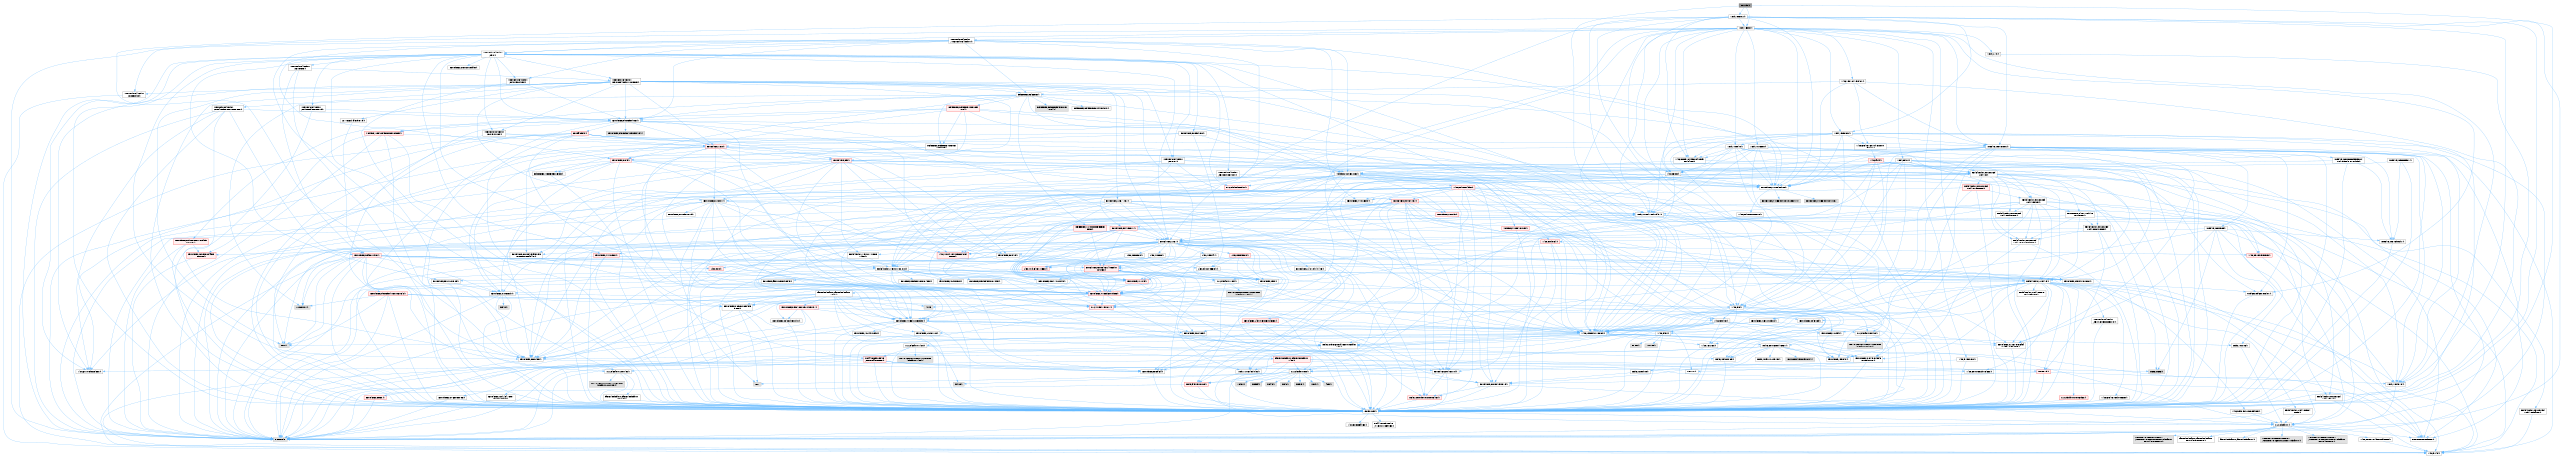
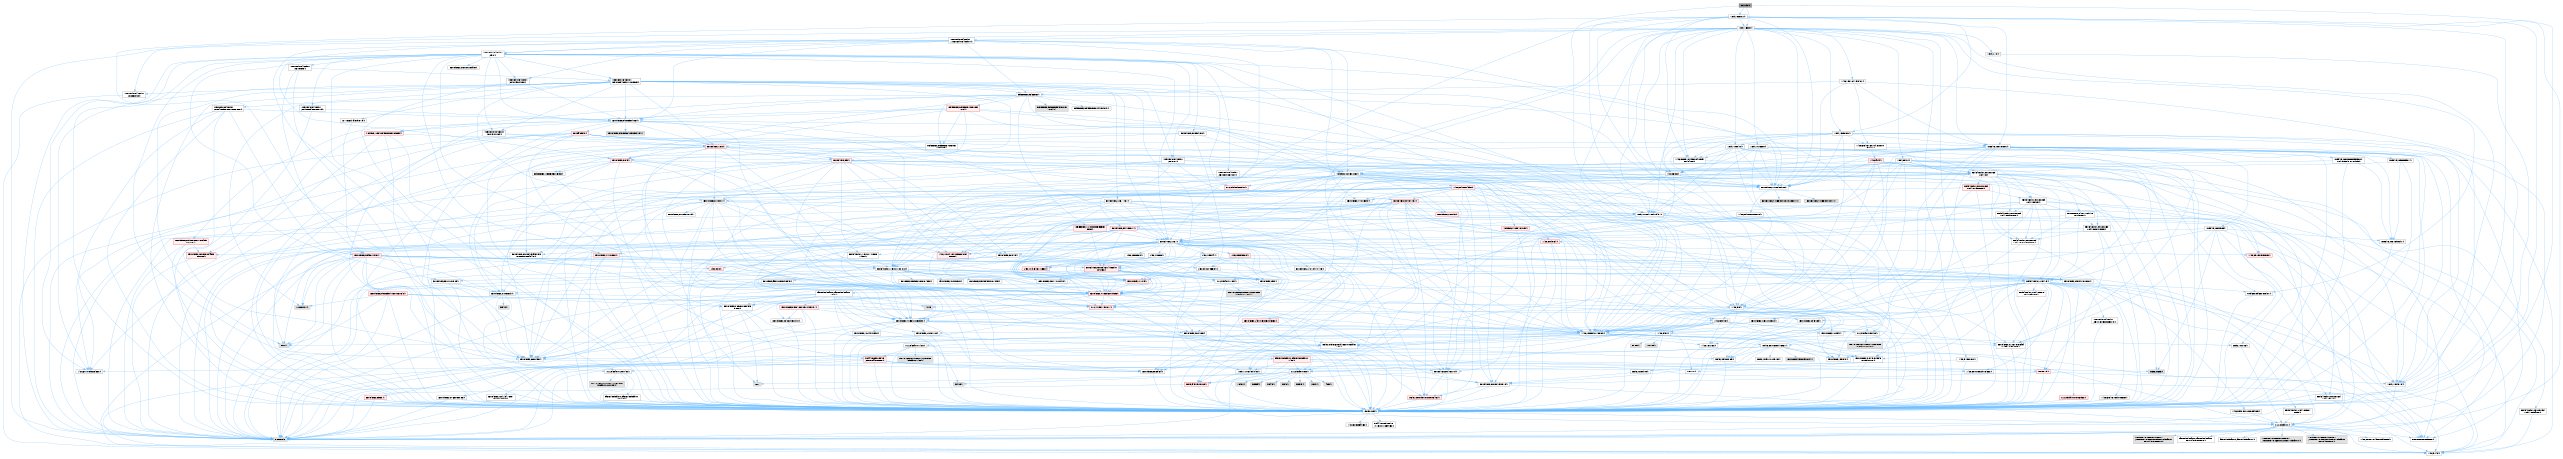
edge "Logging/LogMacros.h" -> "UObject/ObjectVersion.h": now "Logging/LogMacros.h" -> "Logging/LogCategory.h"
node "Containers/UnrealString.h.new": label "Containers/UnrealString.h.new" -> "Containers/UnrealString.h.inl"
edge "Delegates/MulticastDelegate Base.h" -> "Math/UnrealMathUtility.h": reversed
edge "Templates/AlignmentTemplates.h" -> "Templates/IsPointer.h": now "Algo/Heapify.h" -> "Templates/IsPointer.h"
edge "Misc/LargeWorldCoordinates.h" -> "Misc/Build.h": now "HAL/Platform.h" -> "Misc/Build.h"
